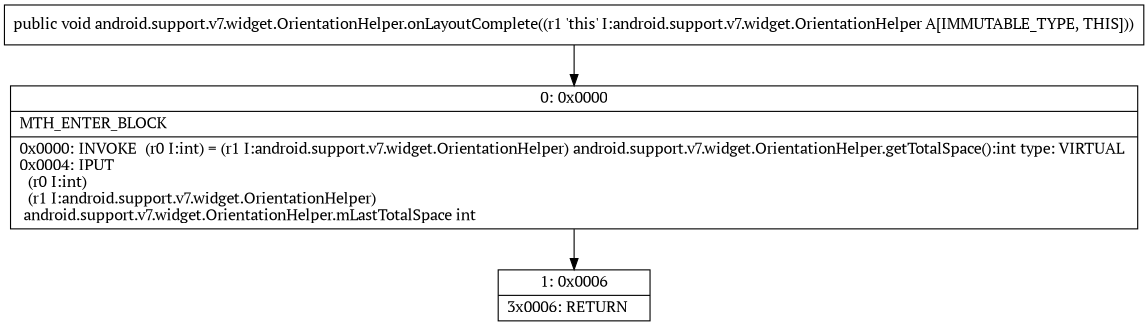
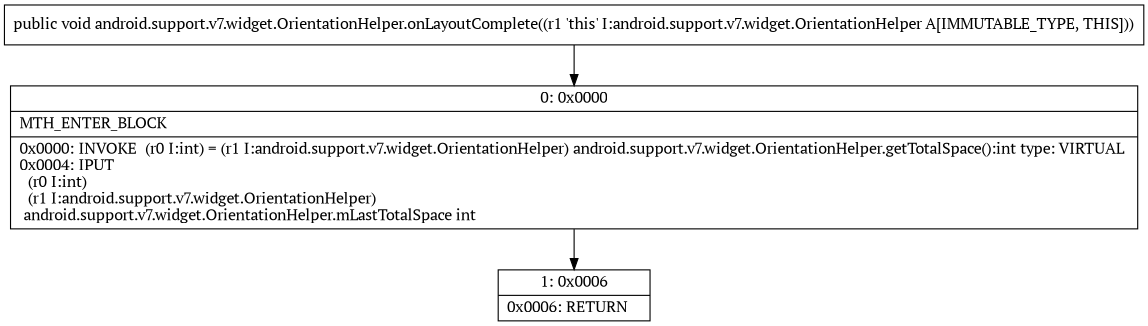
node "1: 0x0006": text "3x0006: RETURN" -> "0x0006: RETURN"
